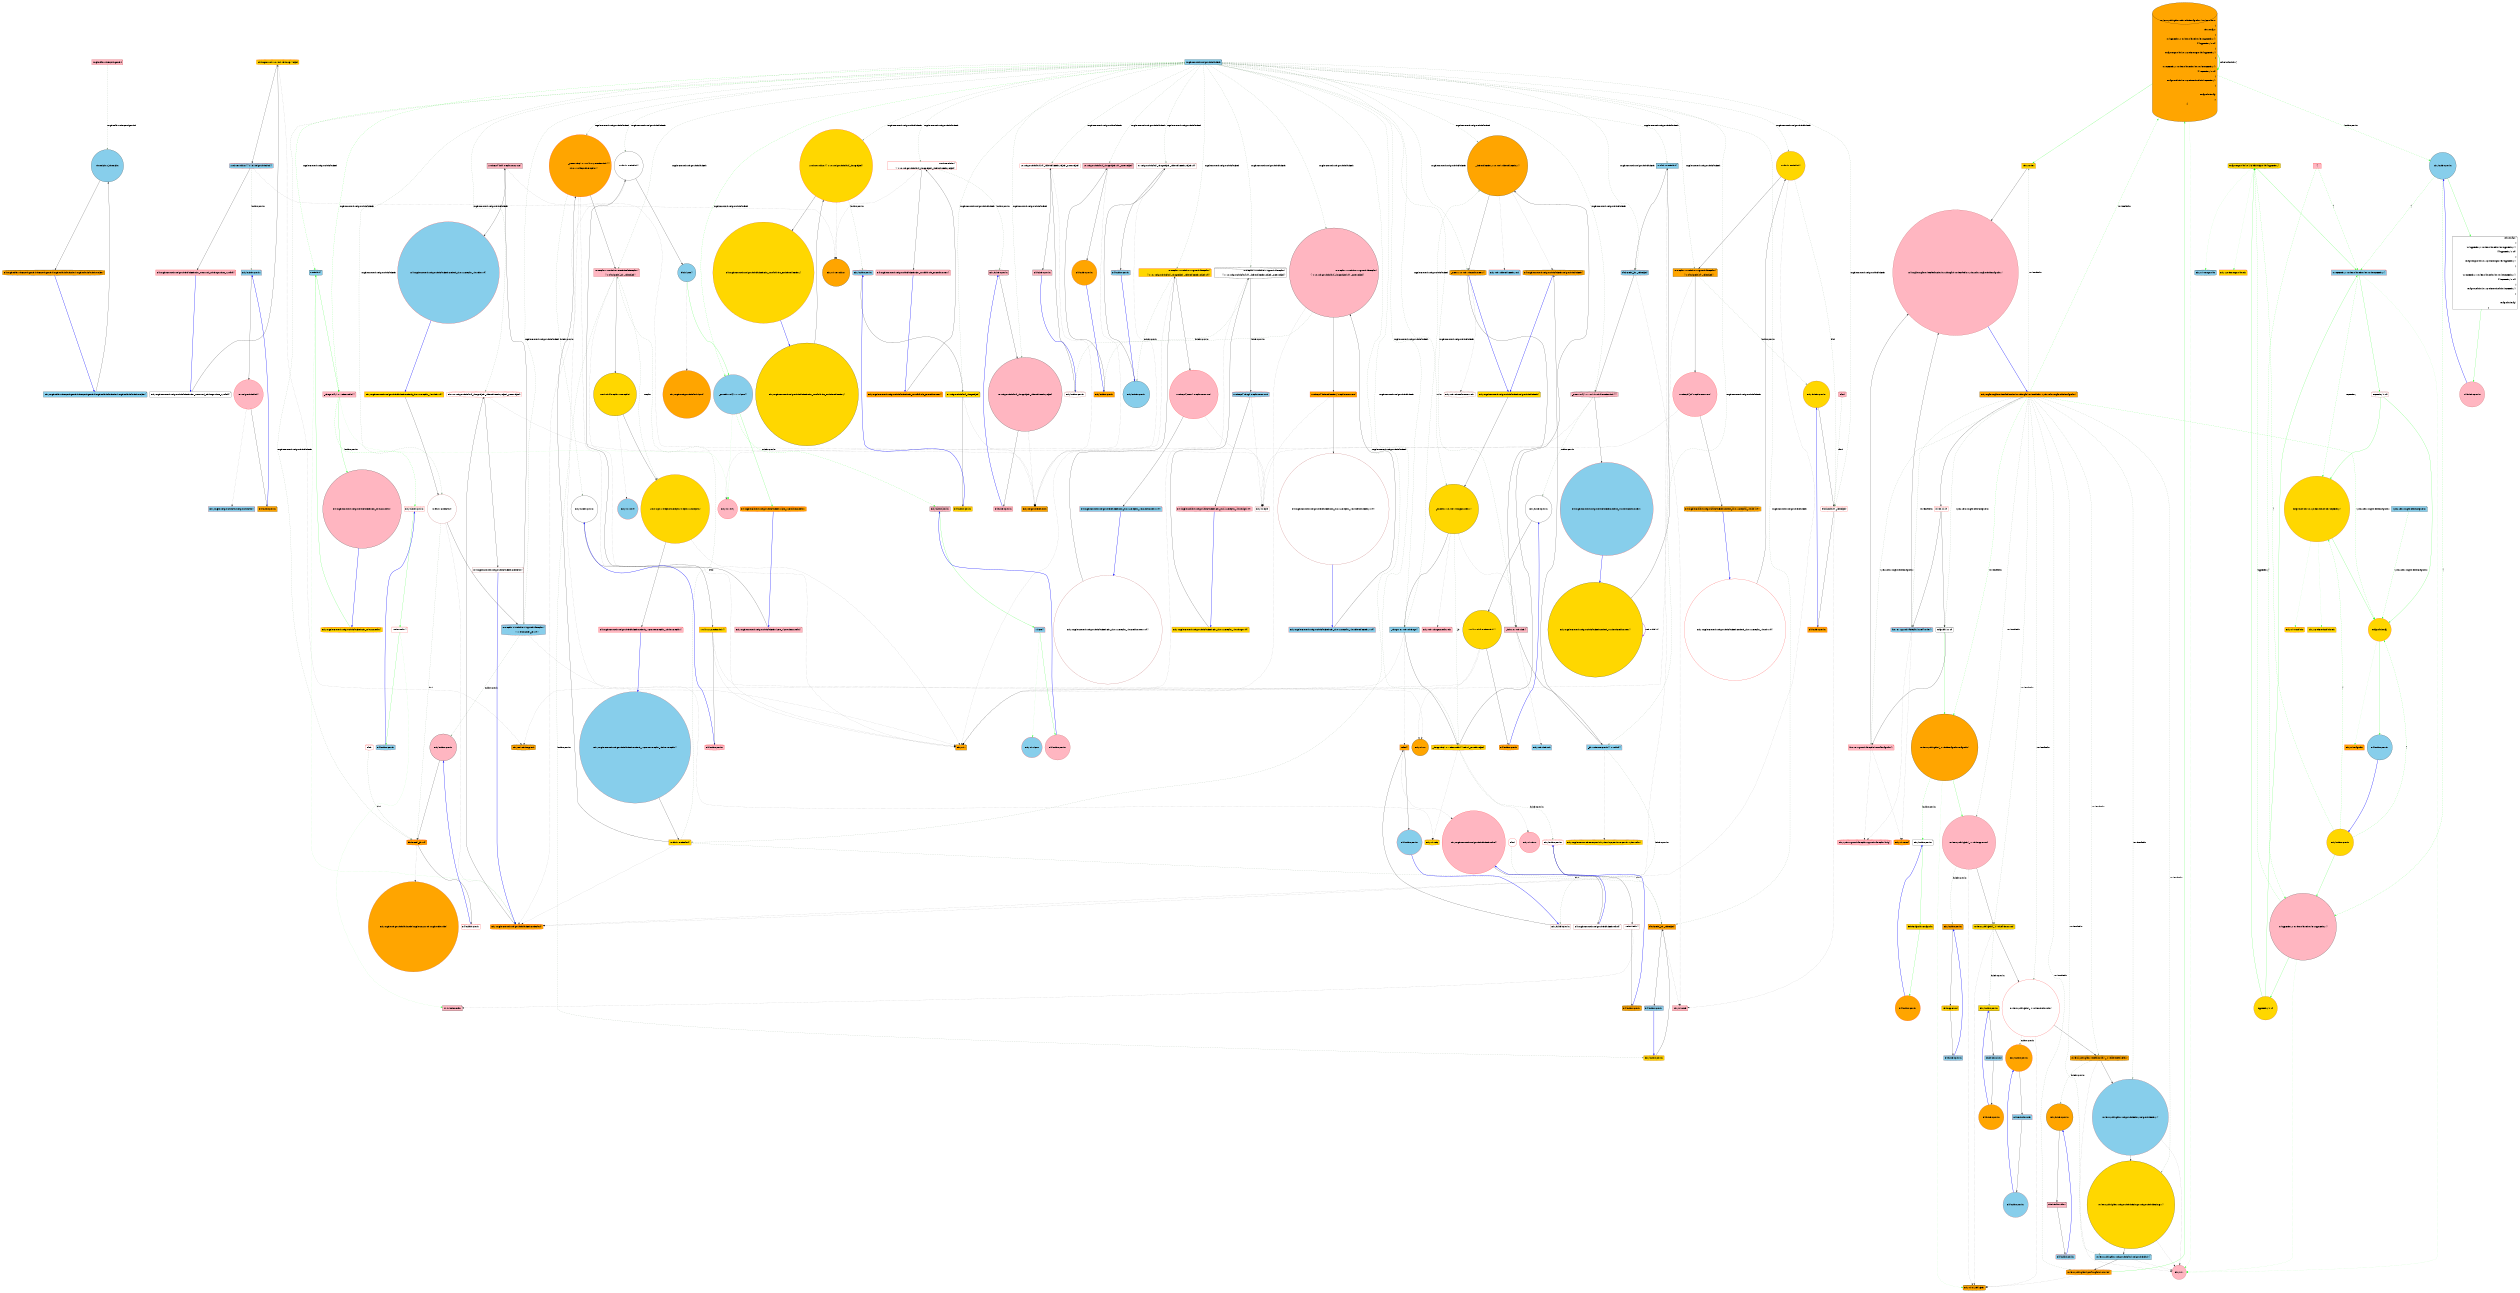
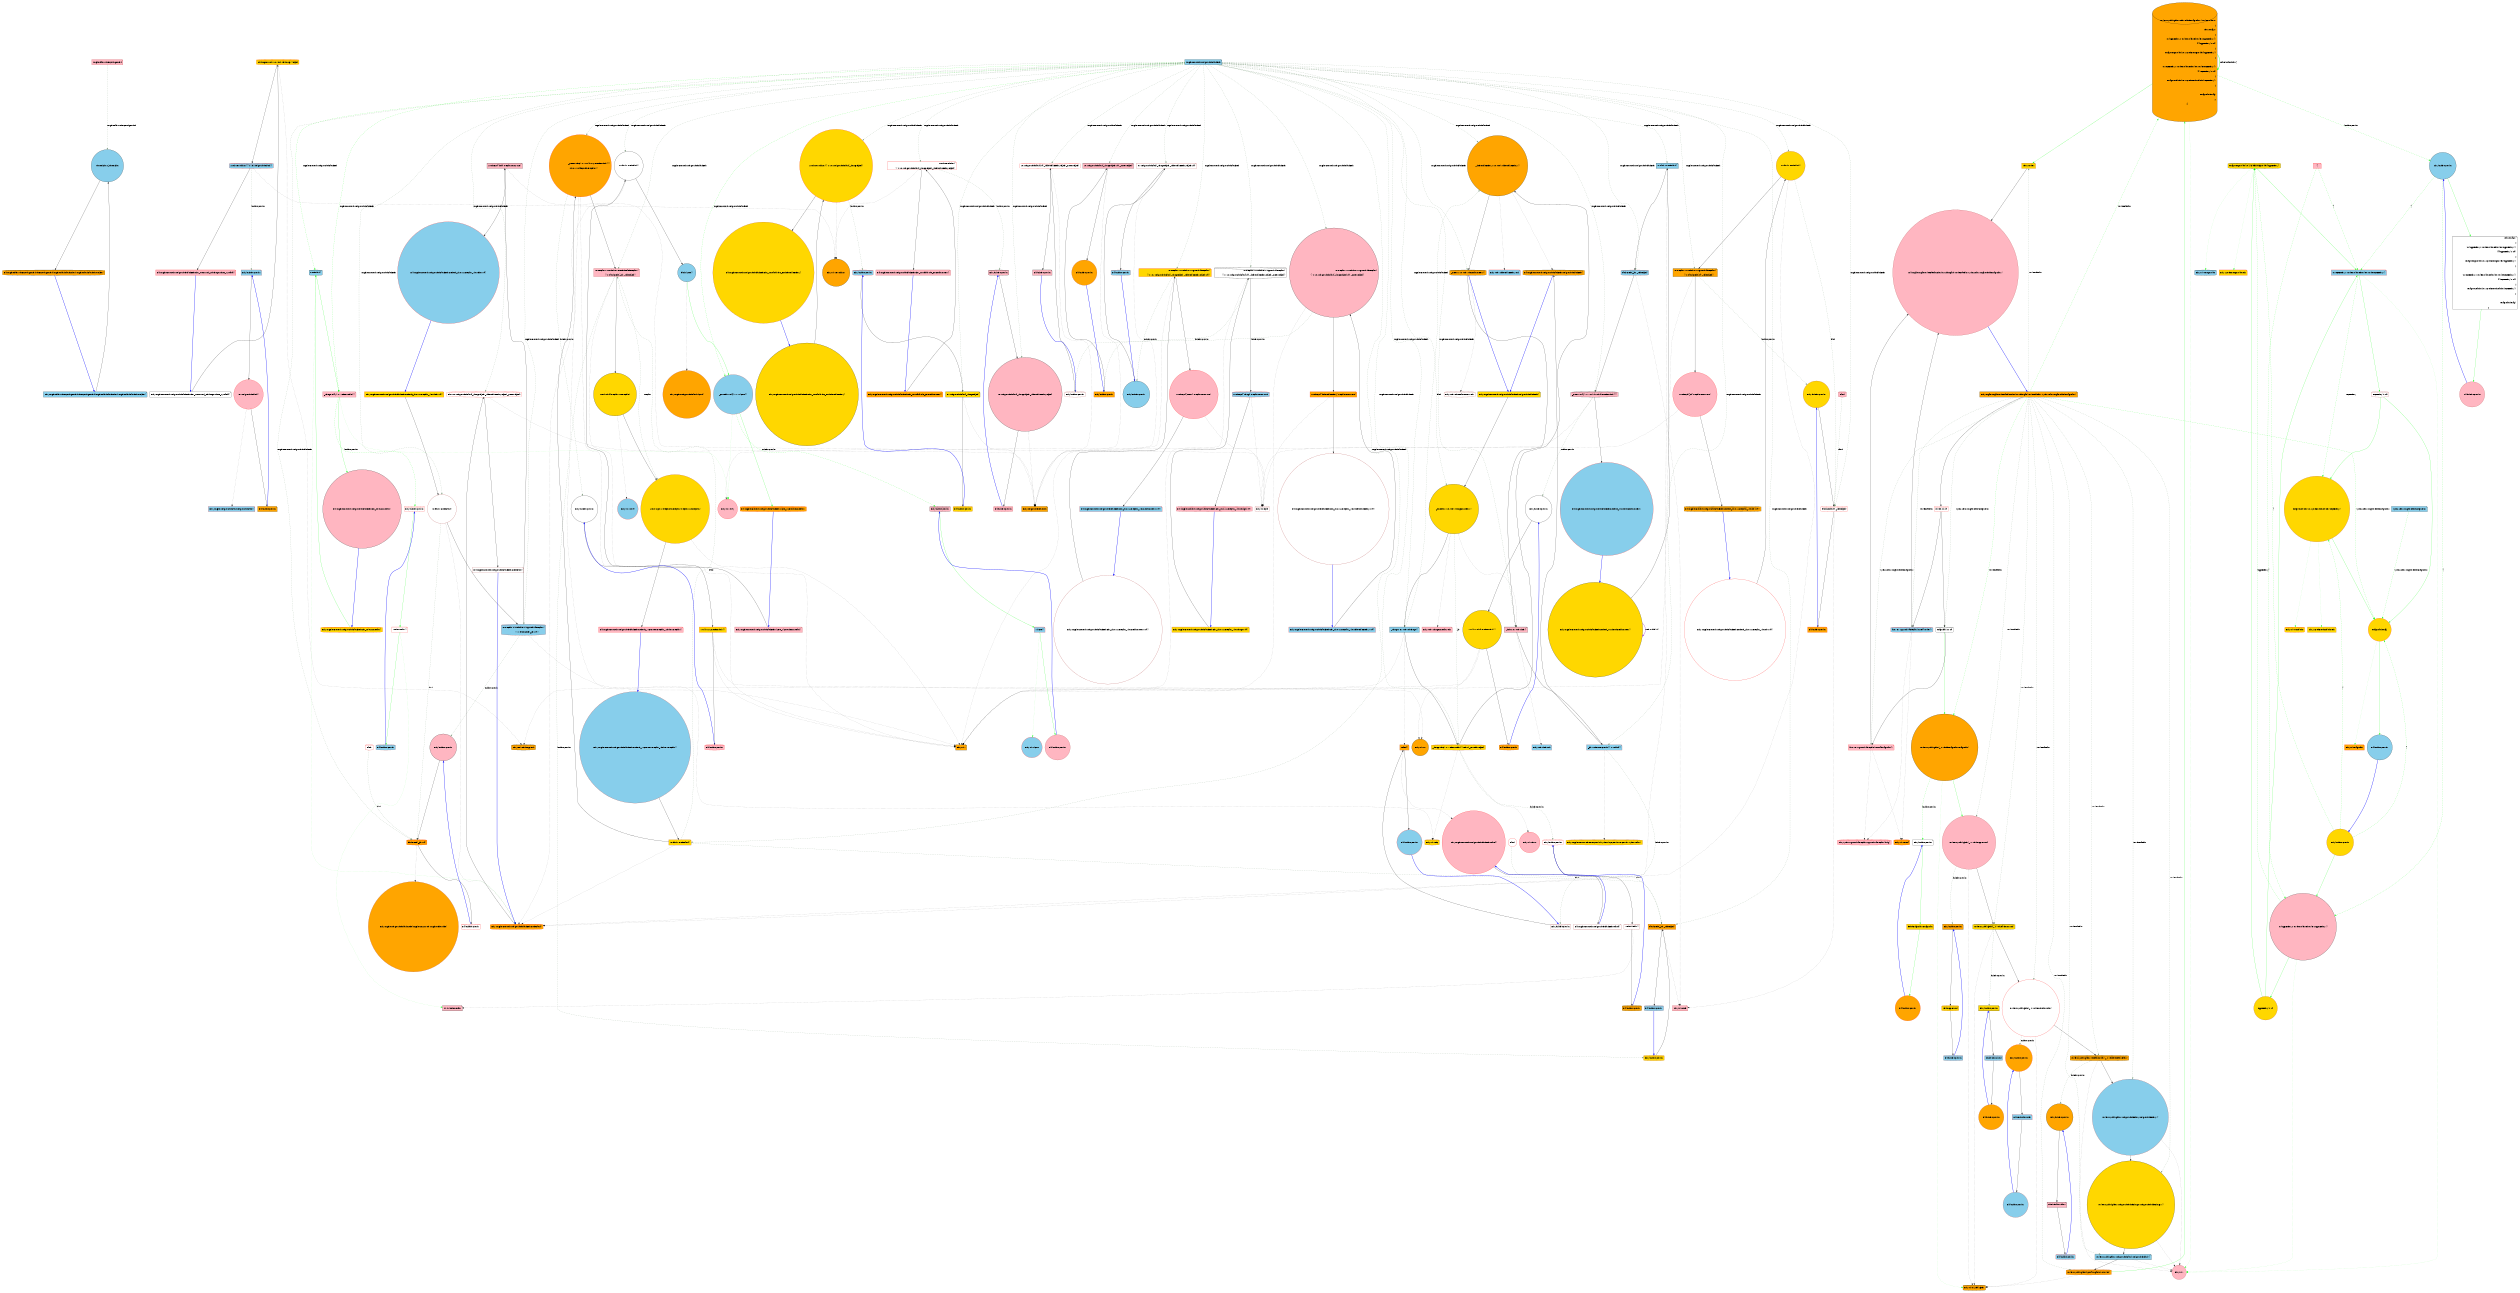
edge "_storage = new Mock<JobStorage>()" -> "_stateMachineFactory = new Mock<IStateMachineFactory>()": label "worker" -> "client"
